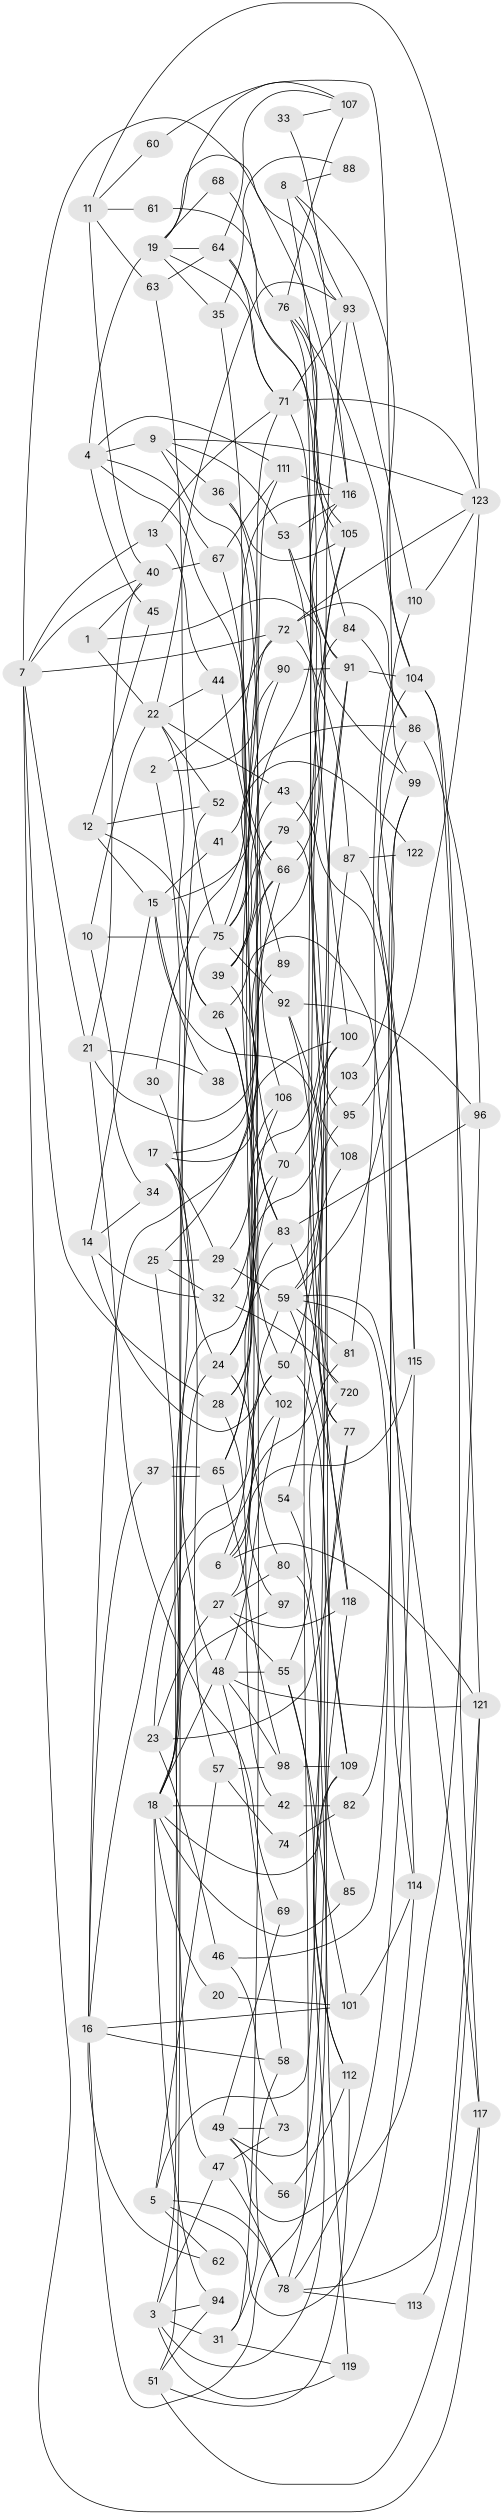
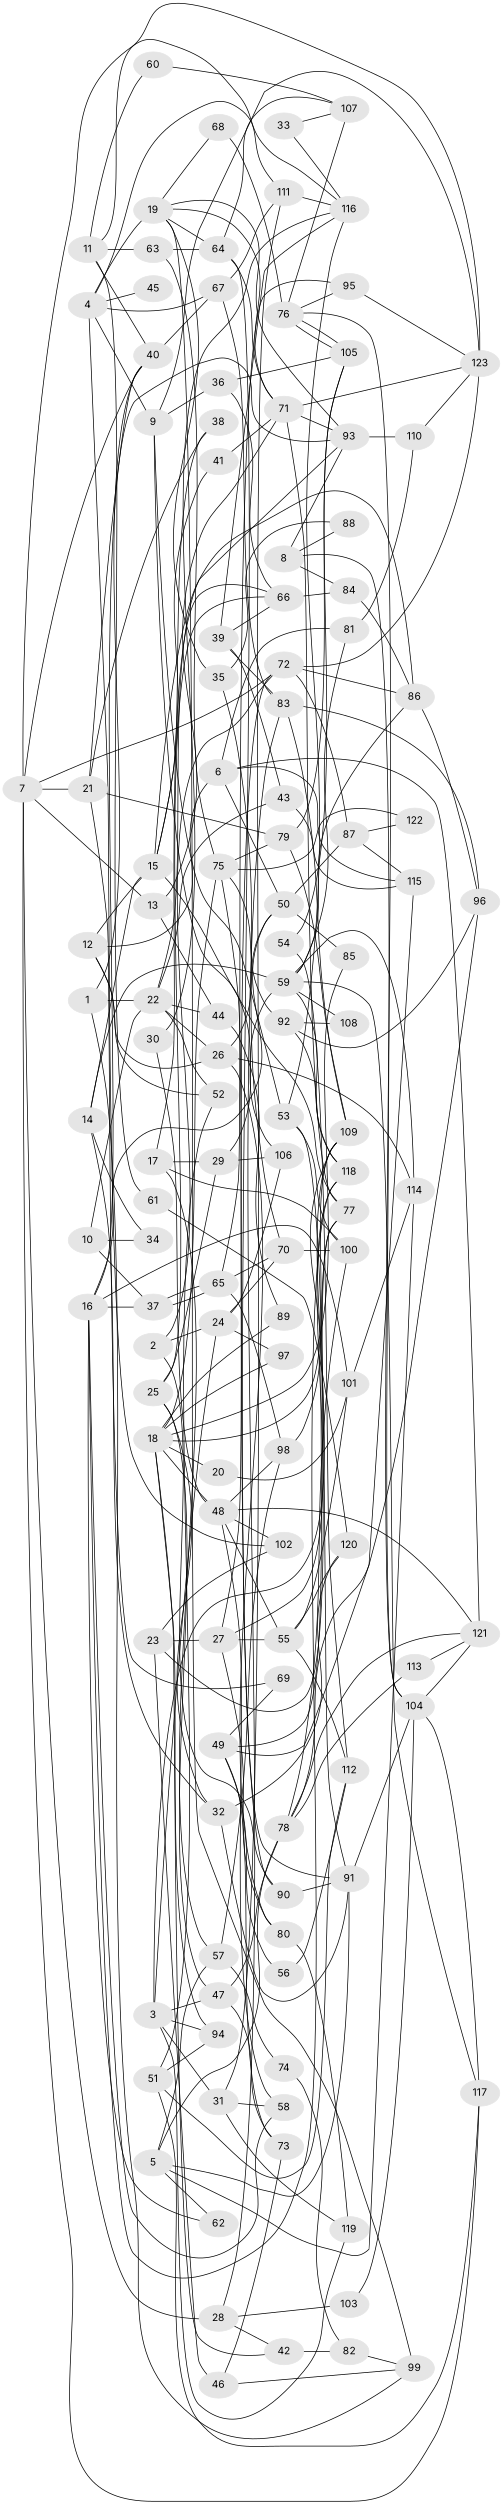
edge "45" -- "12": now "6" -- "12"
edge "10" -- "75": now "10" -- "37"
node "720": label "720" -> "120"
